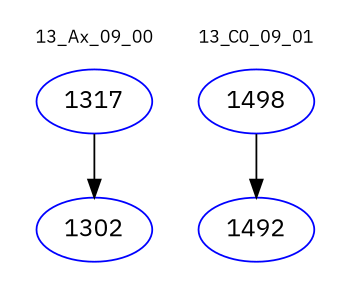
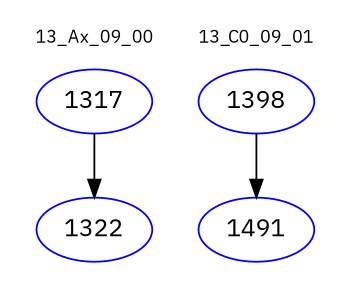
node "1498": label "1498" -> "1398"
node "1302": label "1302" -> "1322"
node "1492": label "1492" -> "1491"
